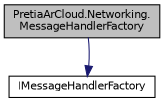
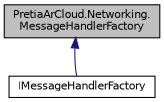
edge "PretiaArCloud.Networking. MessageHandlerFactory" -> "IMessageHandlerFactory": reversed
